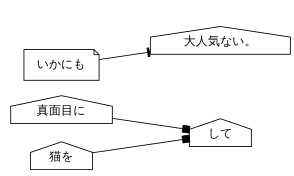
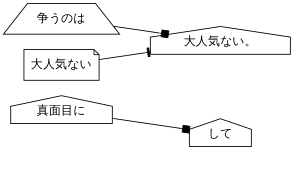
node "争うのは": added
node "いかにも": label "いかにも" -> "大人気ない"
node "猫を": removed
